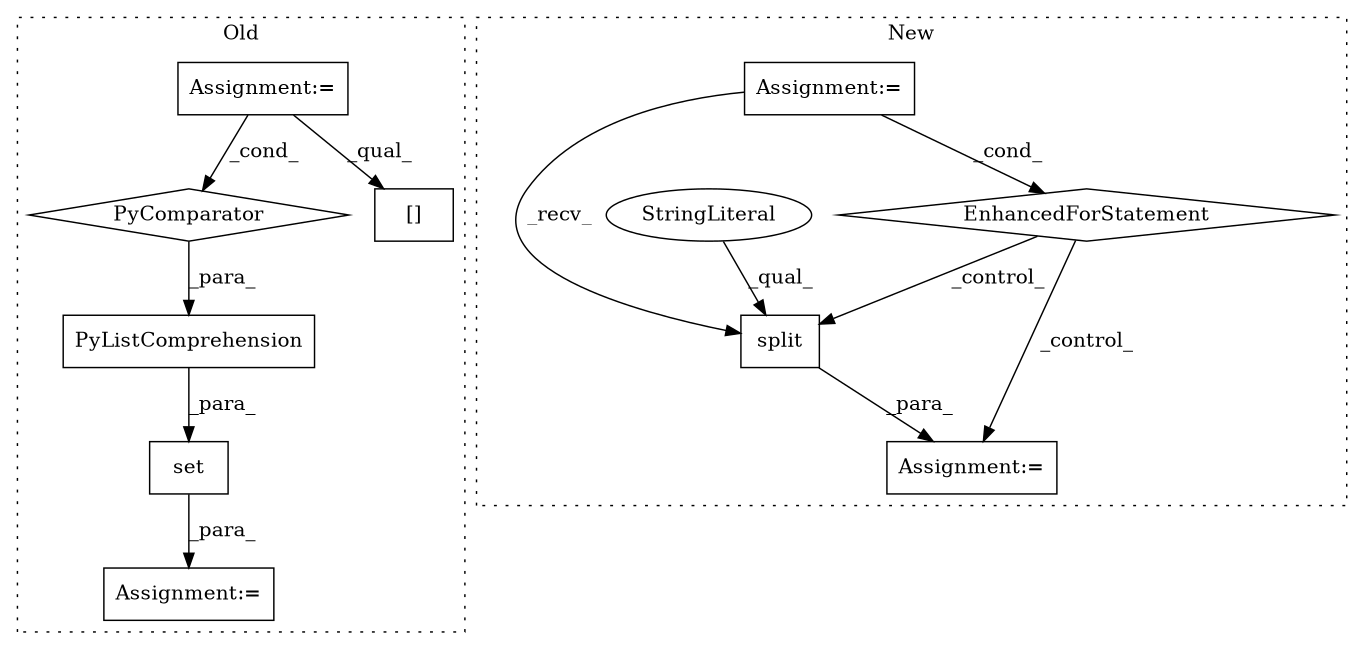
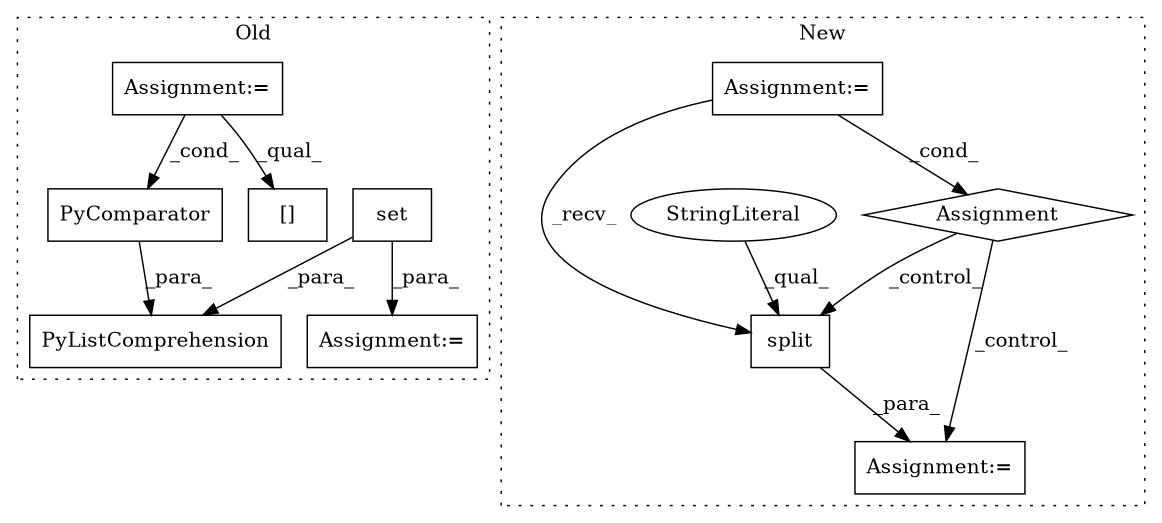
node "PyComparator": shape diamond -> box
node "EnhancedForStatement": label "EnhancedForStatement" -> "Assignment"
edge "PyListComprehension" -> "set": reversed
